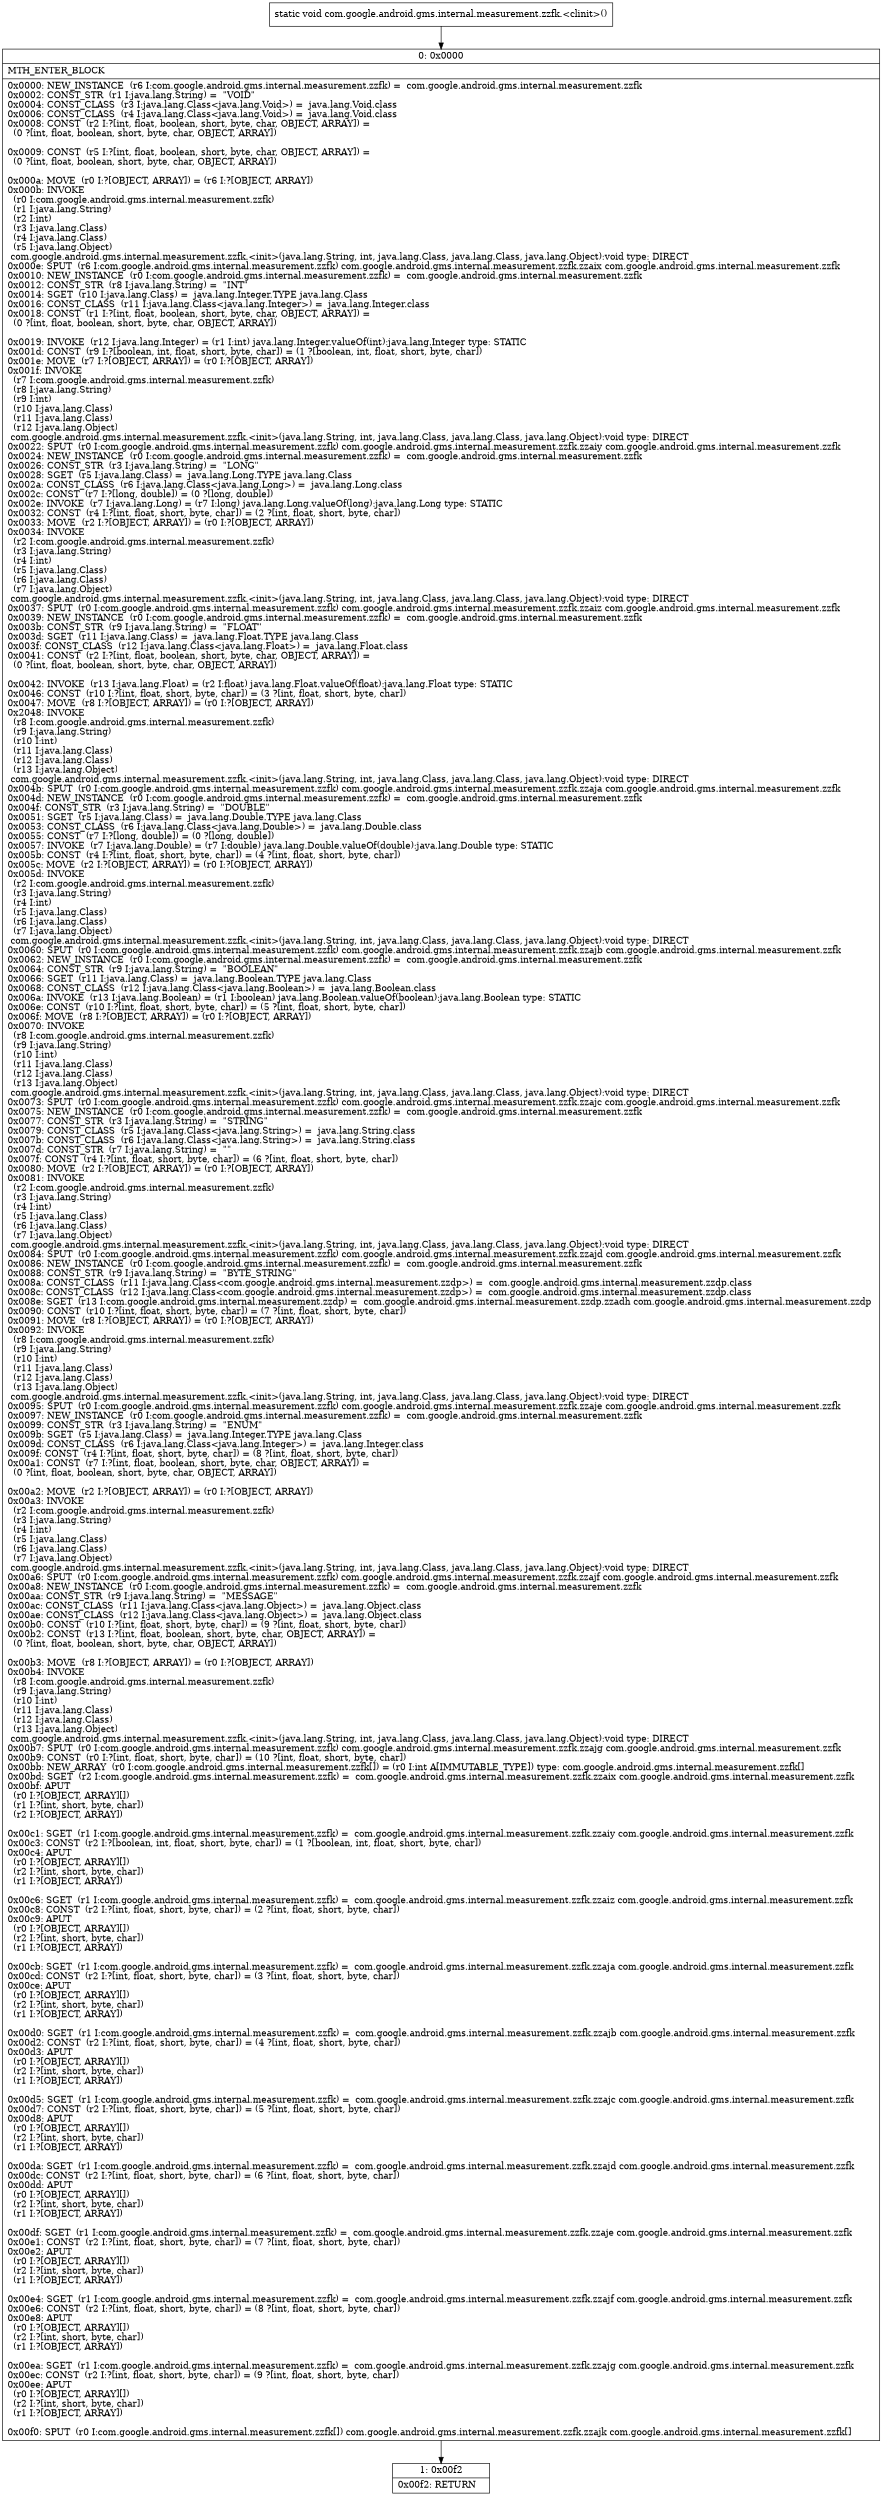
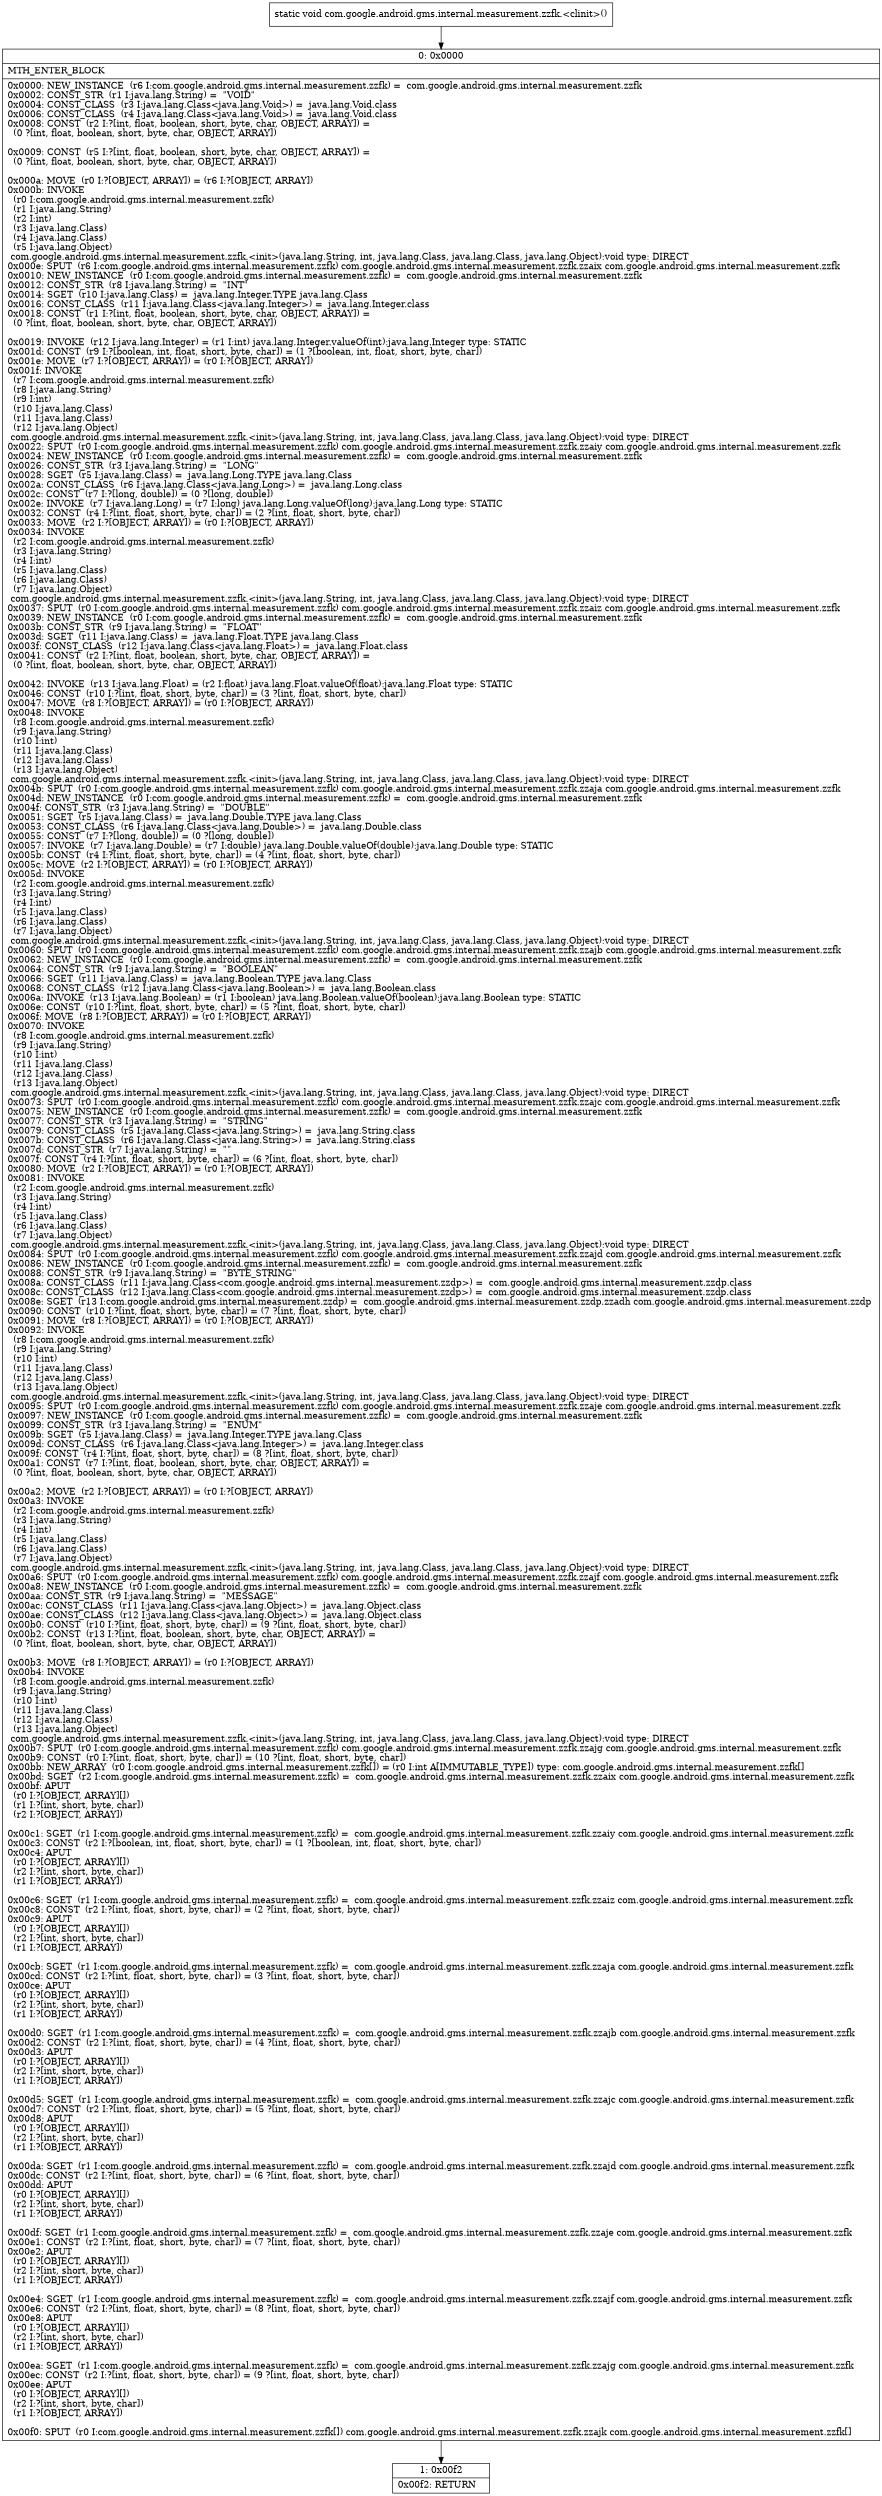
node "0: 0x0000": text "0x2048: INVOKE" -> "0x0048: INVOKE"
